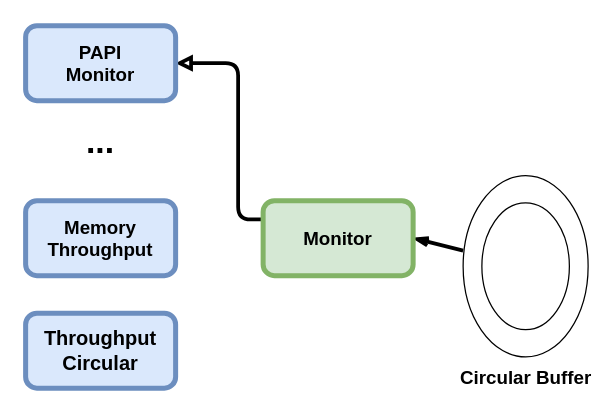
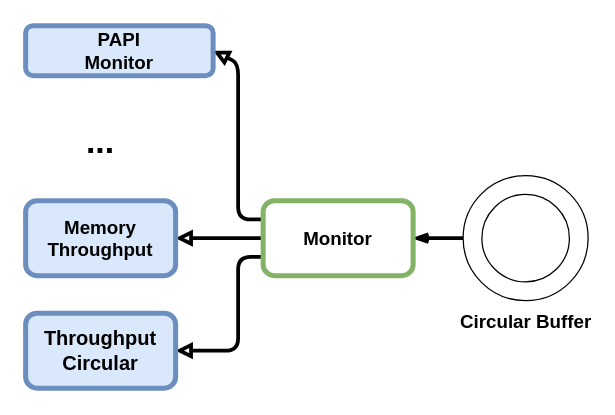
node "PAPI Monitor": size 150x75 -> 188x50
edge "Monitor" -> "Memory Throughput": added
node "Monitor": fillcolor #d5e8d4 -> #ffffff
node "Circular Buffer": size 125x181 -> 125x125
edge "Monitor" -> "Throughput Circular": added
